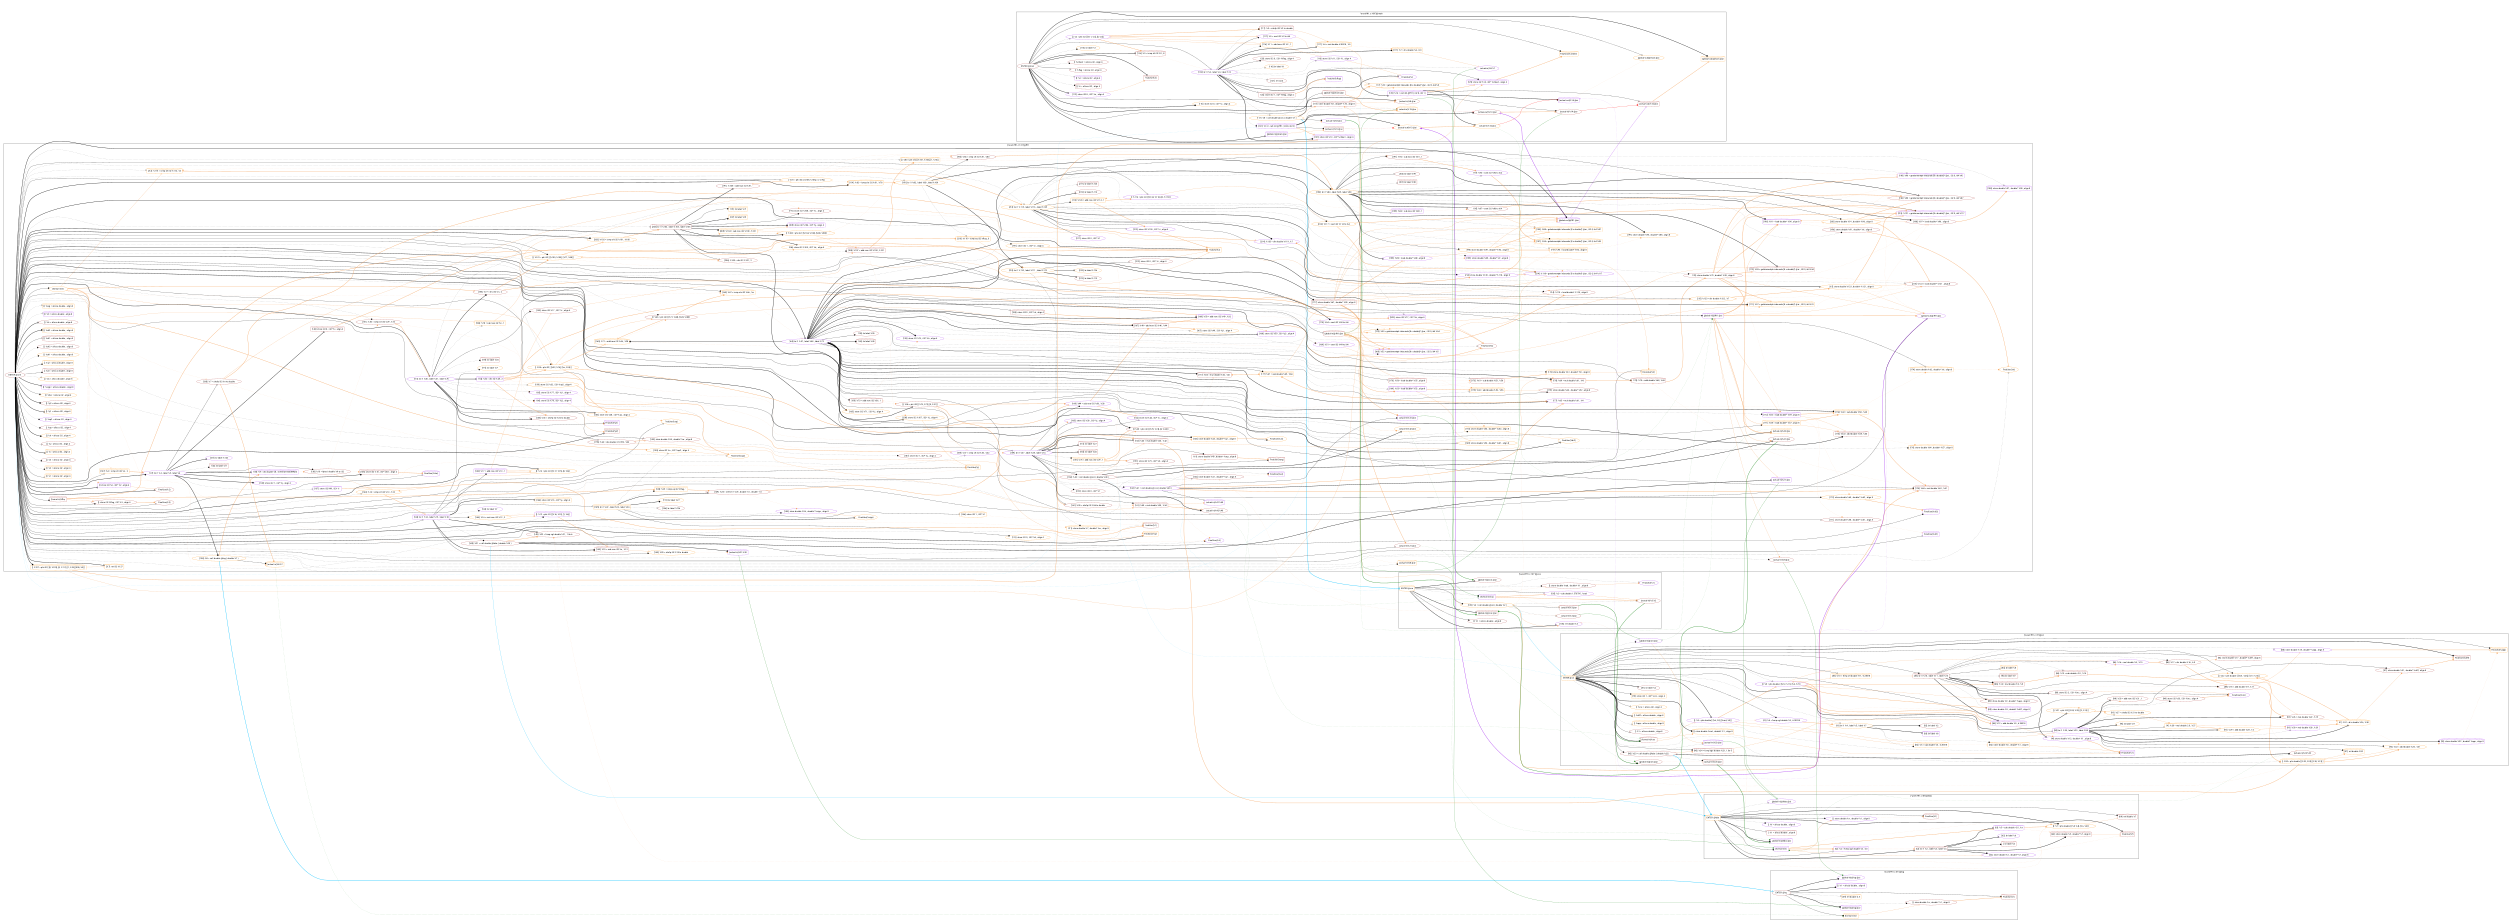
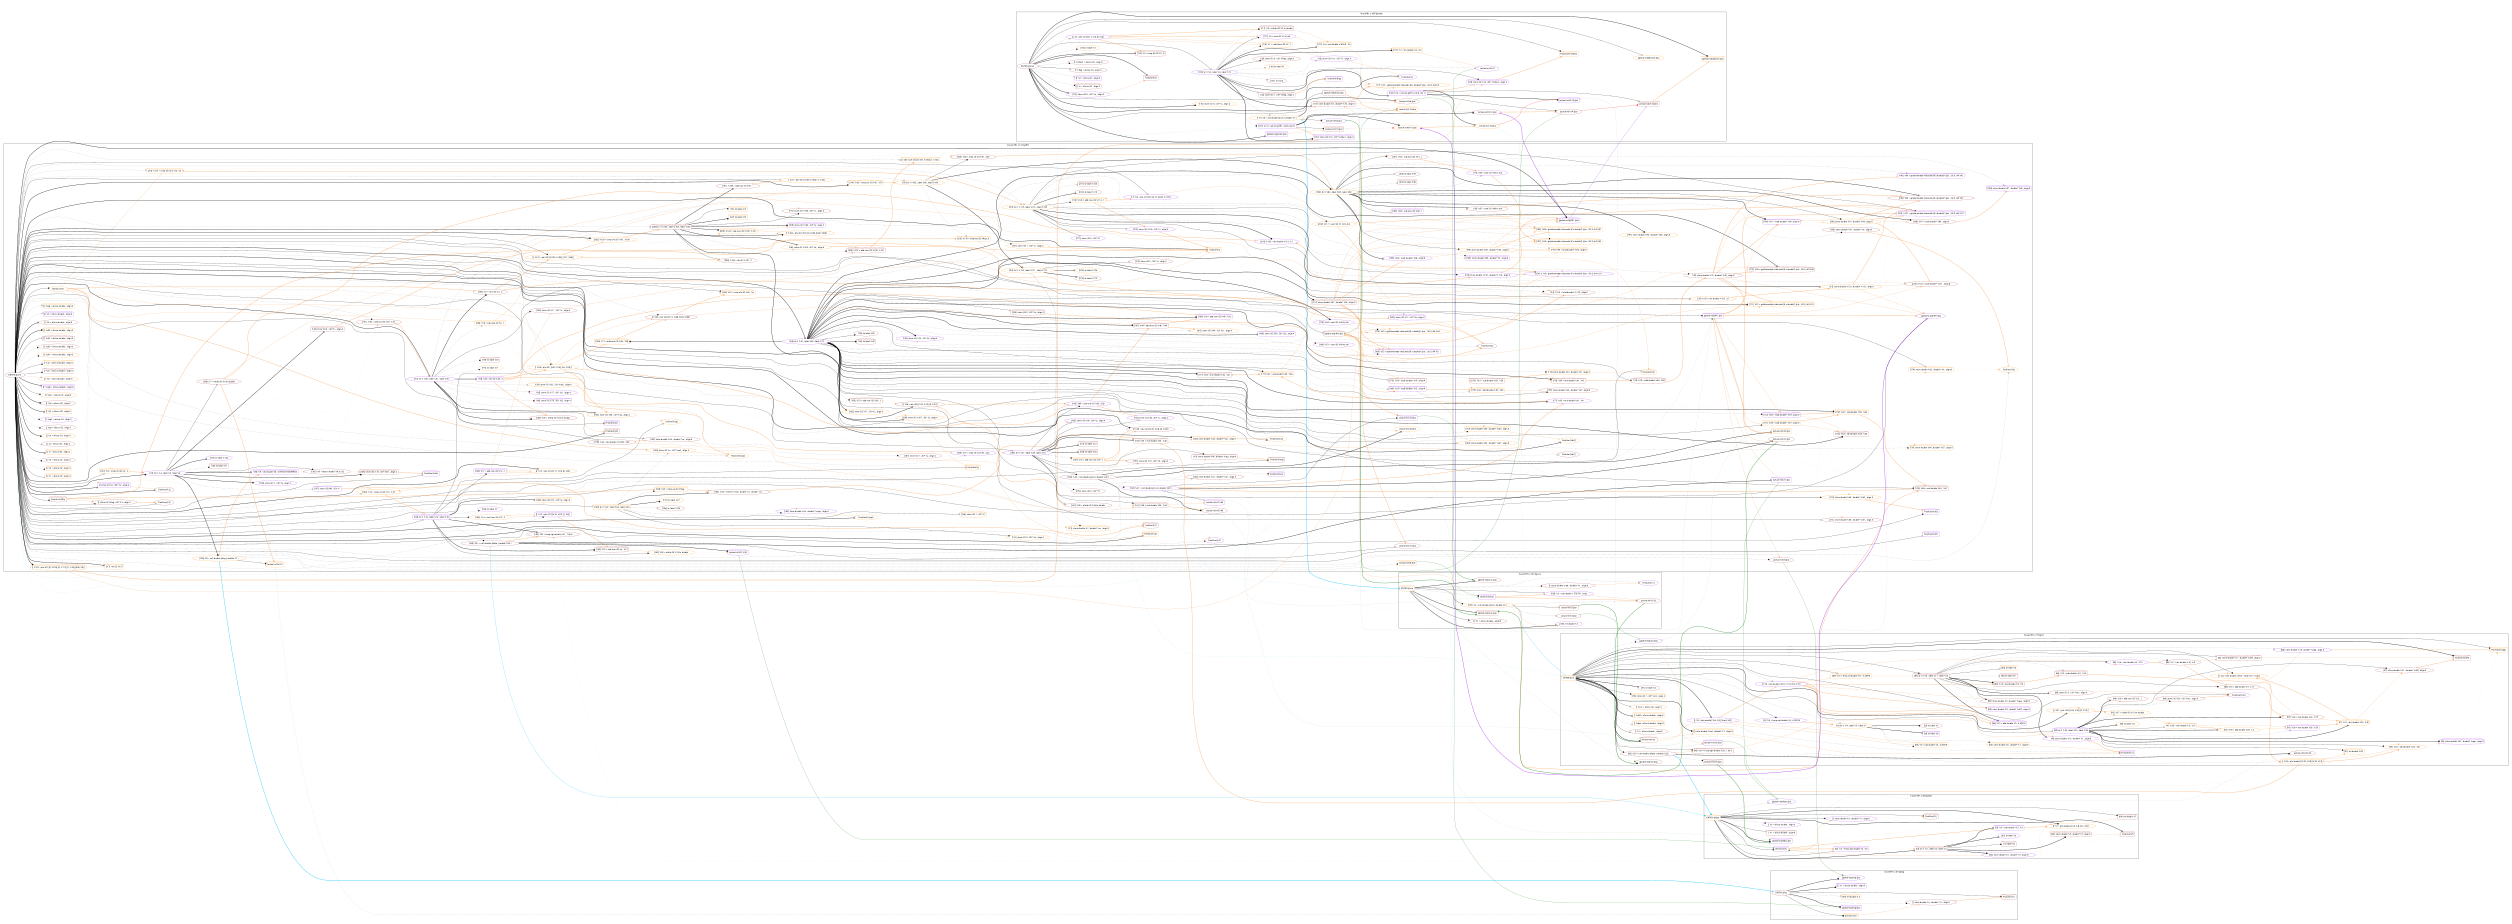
node "FinalUse(%dr1)": added
